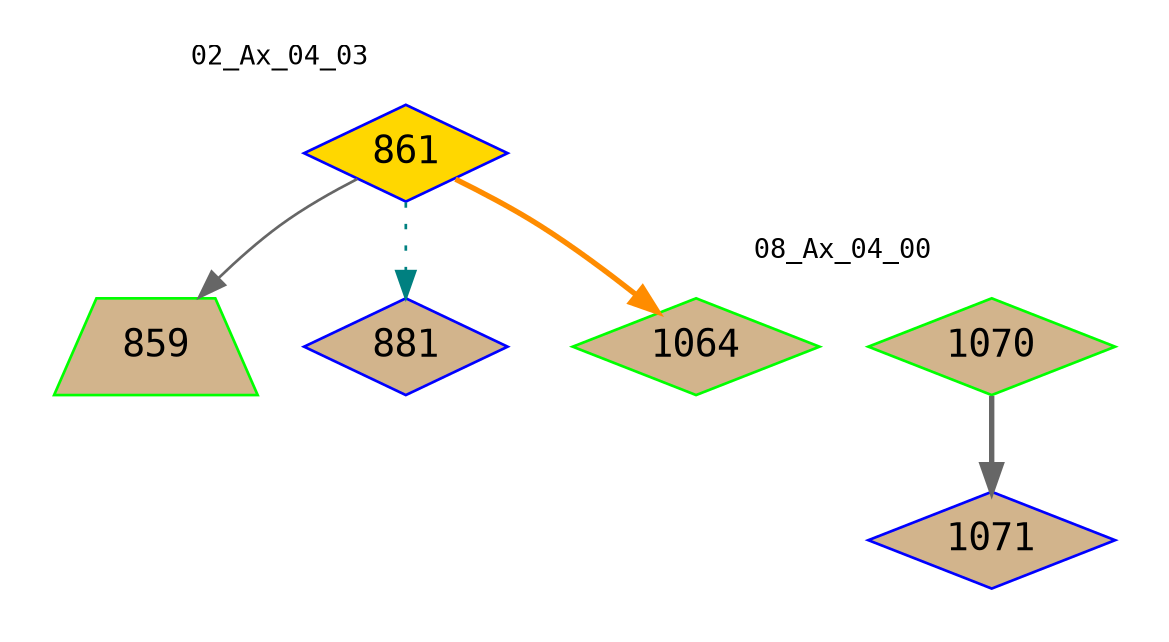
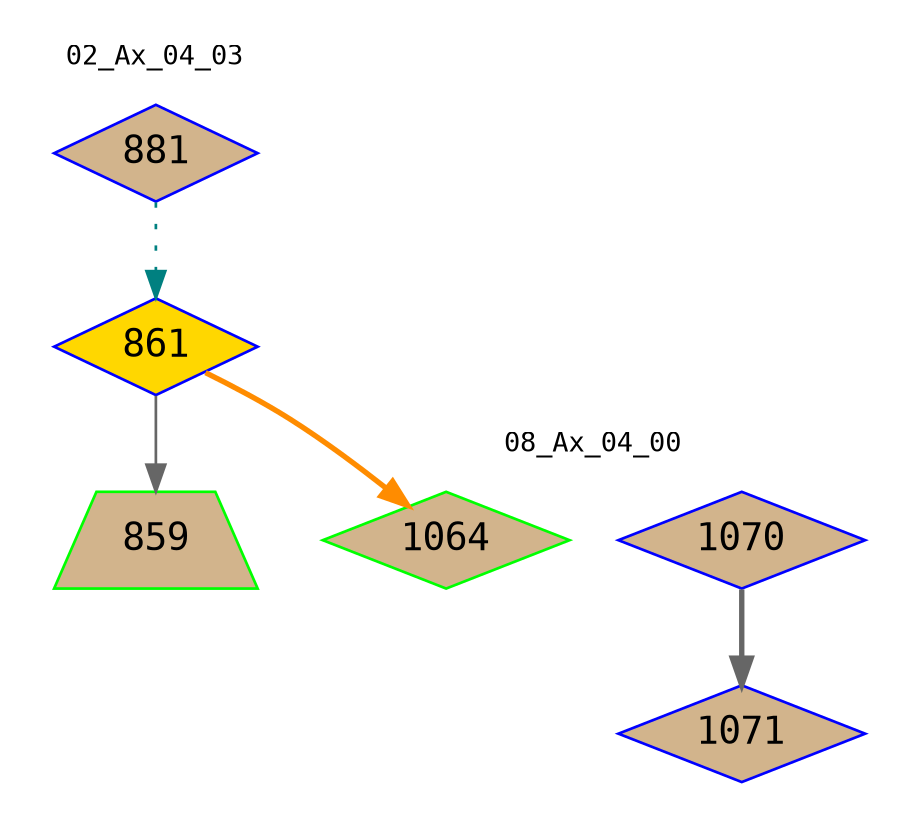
edge "861" -> "881": reversed
node "1070": color green -> blue
